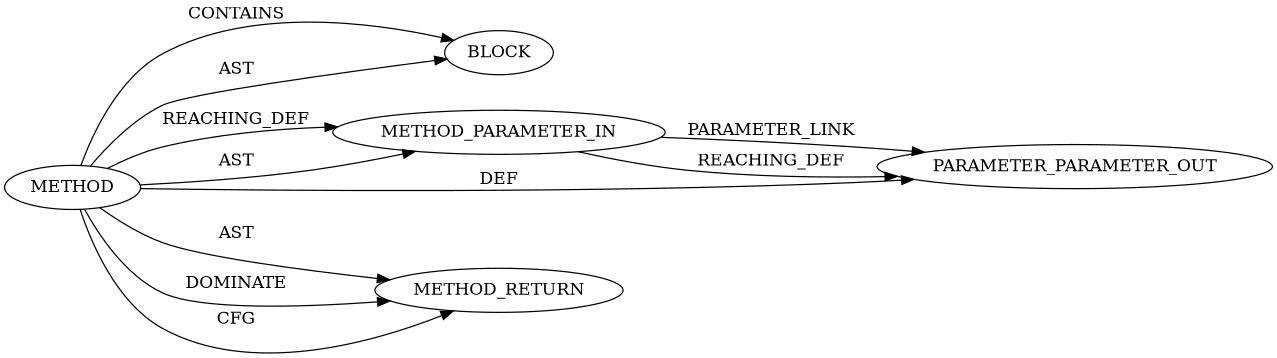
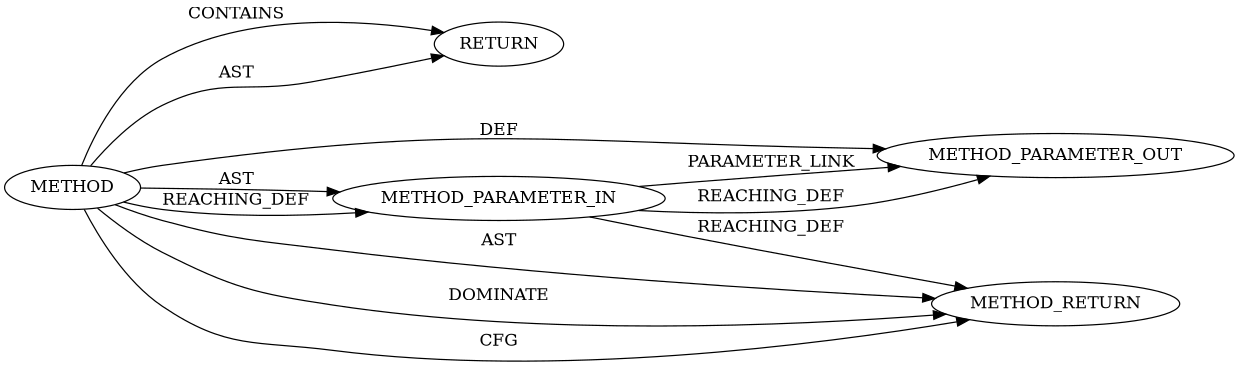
node "BLOCK": label "BLOCK" -> "RETURN"
node "PARAMETER_PARAMETER_OUT": label "PARAMETER_PARAMETER_OUT" -> "METHOD_PARAMETER_OUT"
edge "METHOD_PARAMETER_IN" -> "METHOD_RETURN": added, label "REACHING_DEF"
